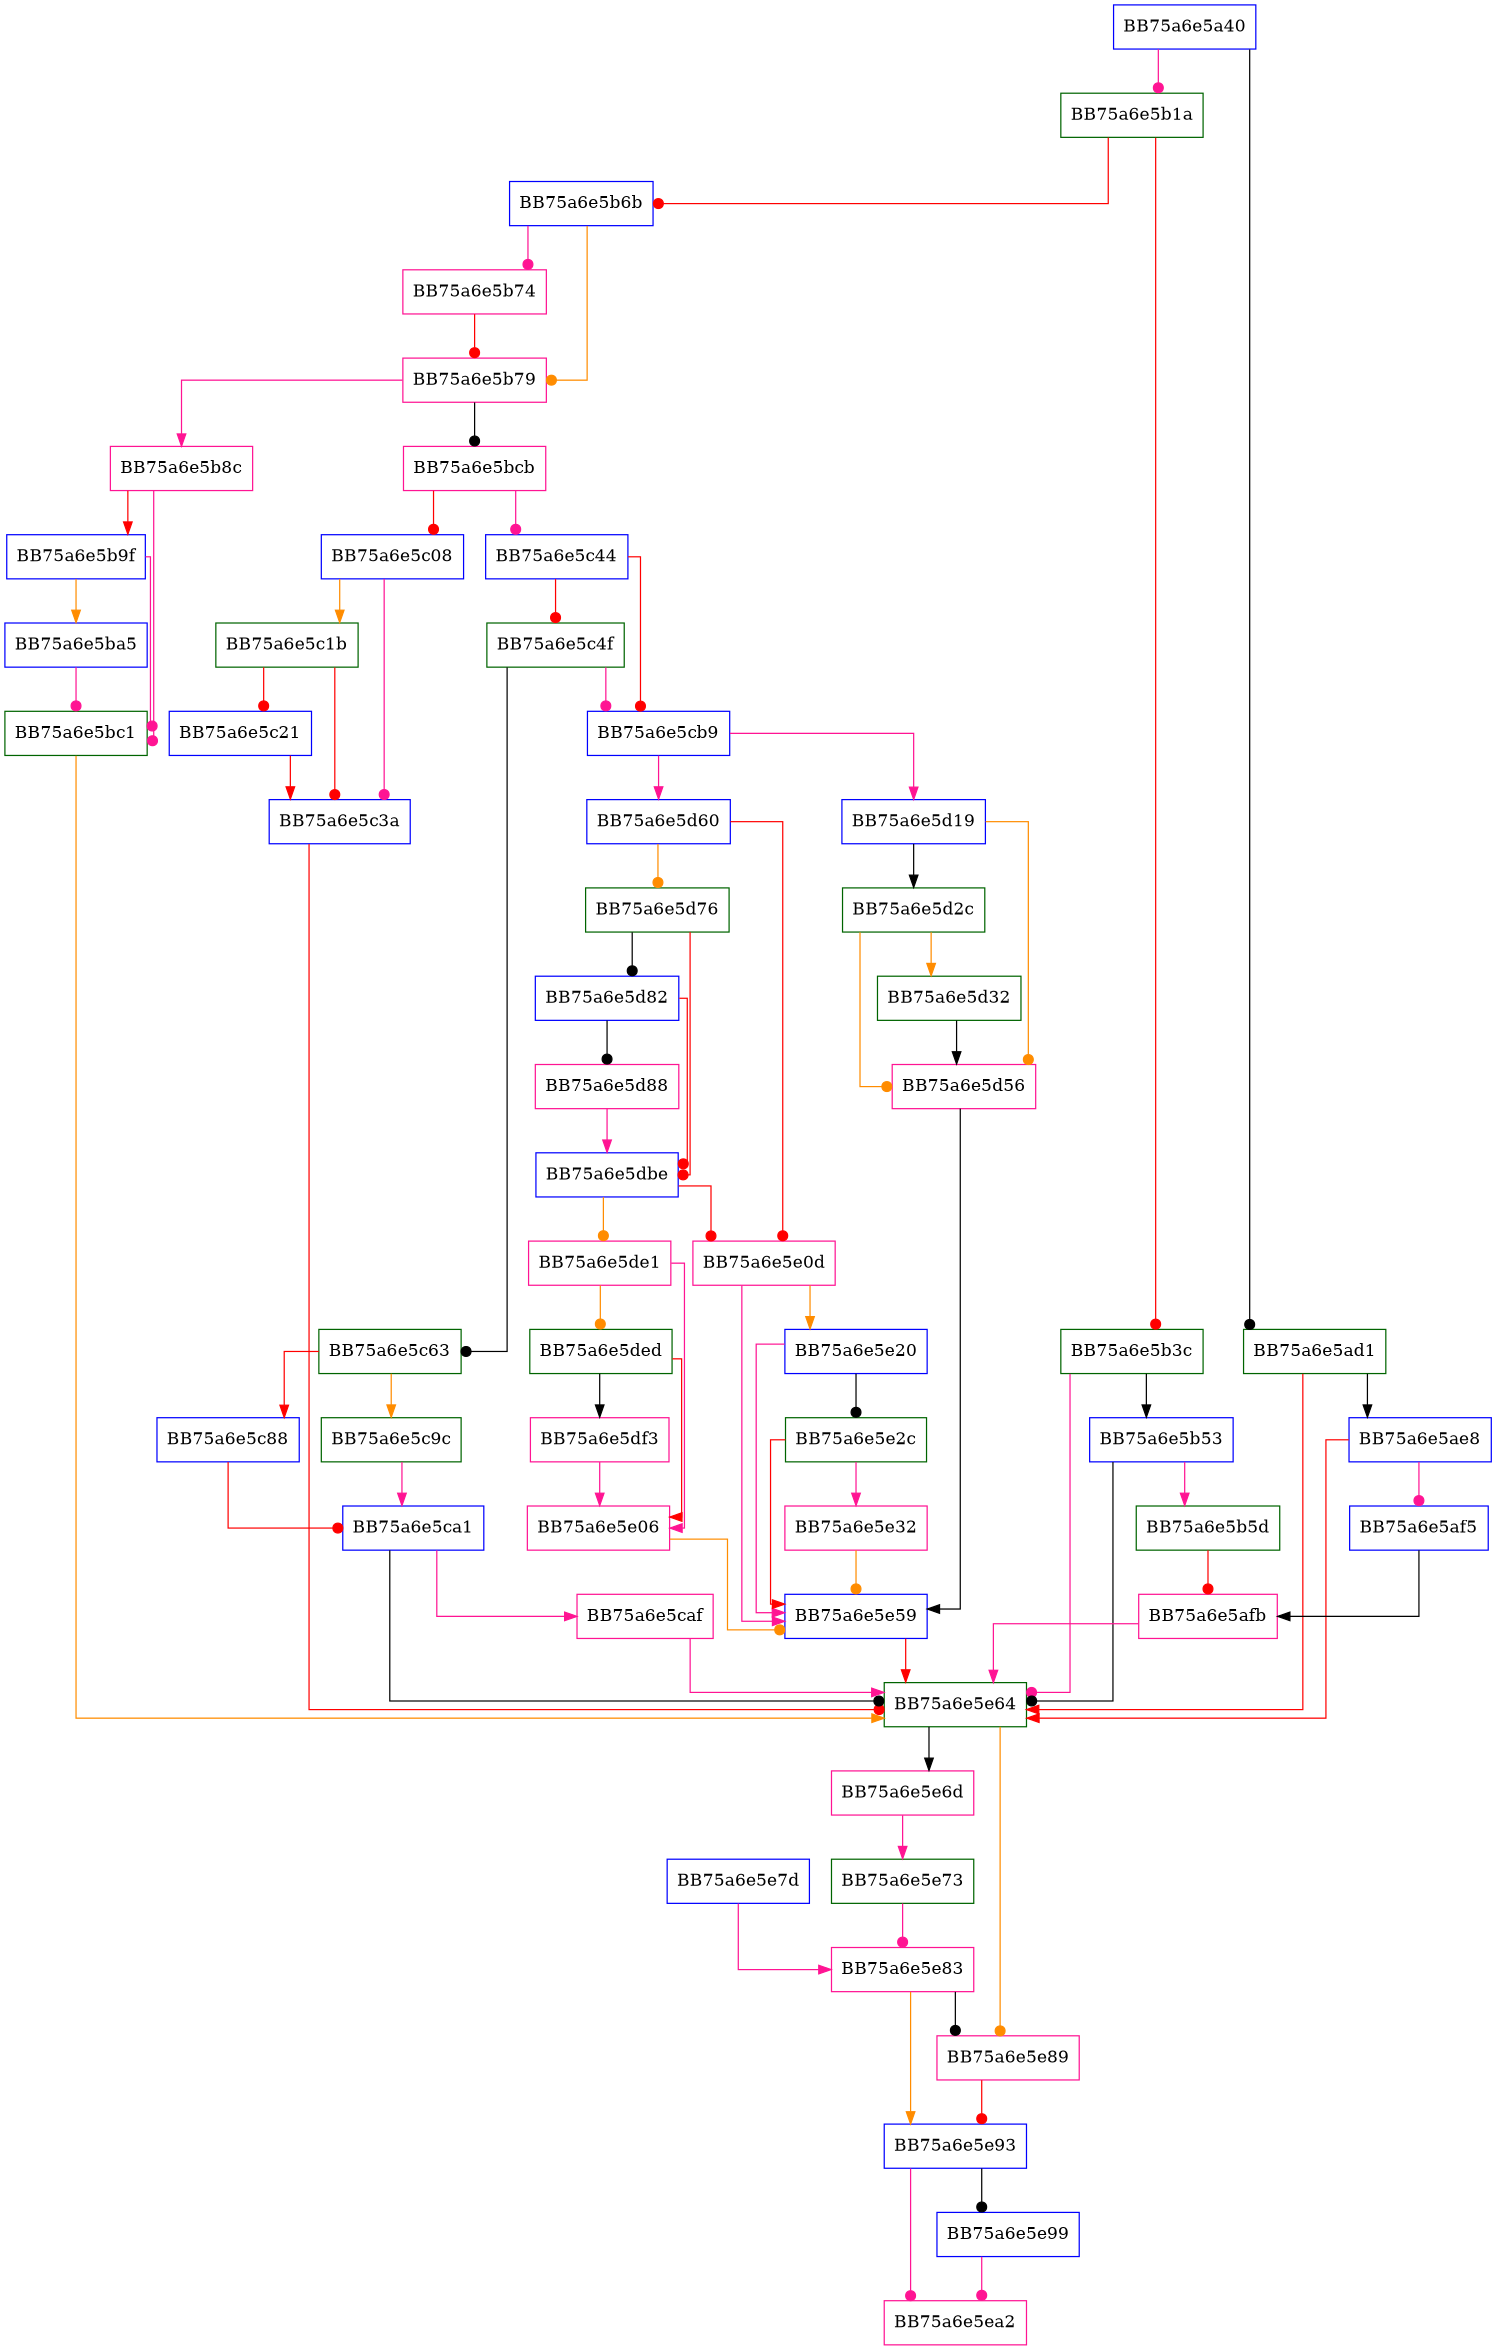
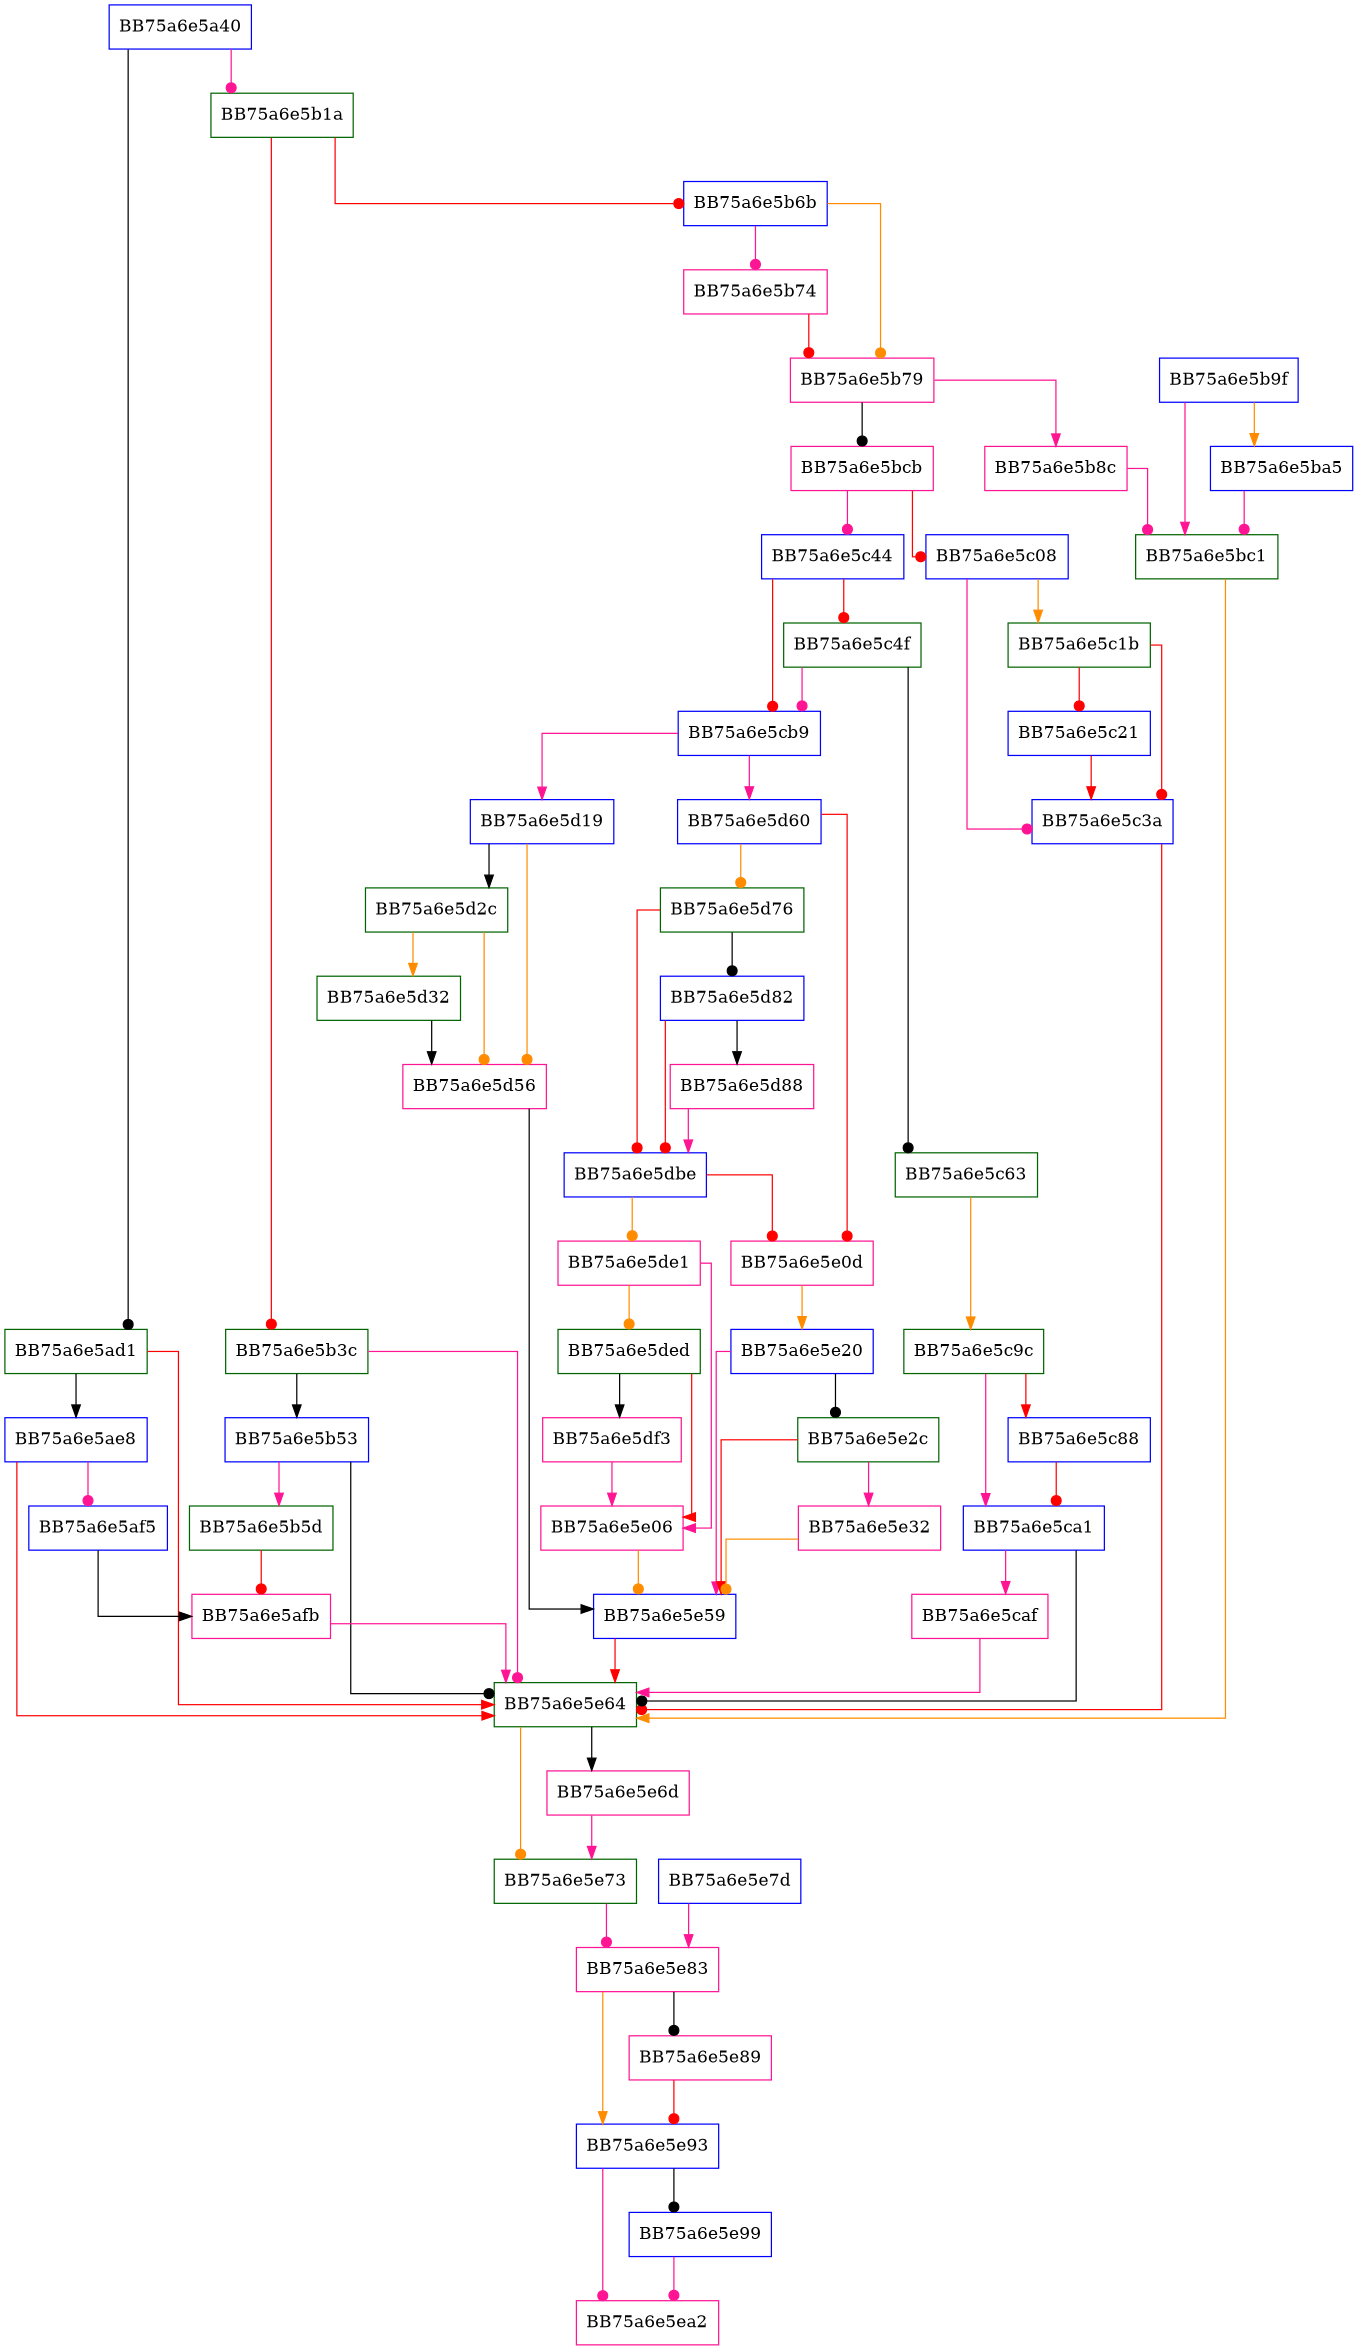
edge "BB75a6e5b8c" -> "BB75a6e5b9f": removed
edge "BB75a6e5b9f" -> "BB75a6e5bc1": arrowhead dot -> normal
edge "BB75a6e5d82" -> "BB75a6e5d88": arrowhead dot -> normal
edge "BB75a6e5c63" -> "BB75a6e5c88": now "BB75a6e5c9c" -> "BB75a6e5c88"
edge "BB75a6e5e0d" -> "BB75a6e5e59": removed
edge "BB75a6e5e64" -> "BB75a6e5e89": now "BB75a6e5e64" -> "BB75a6e5e73"
